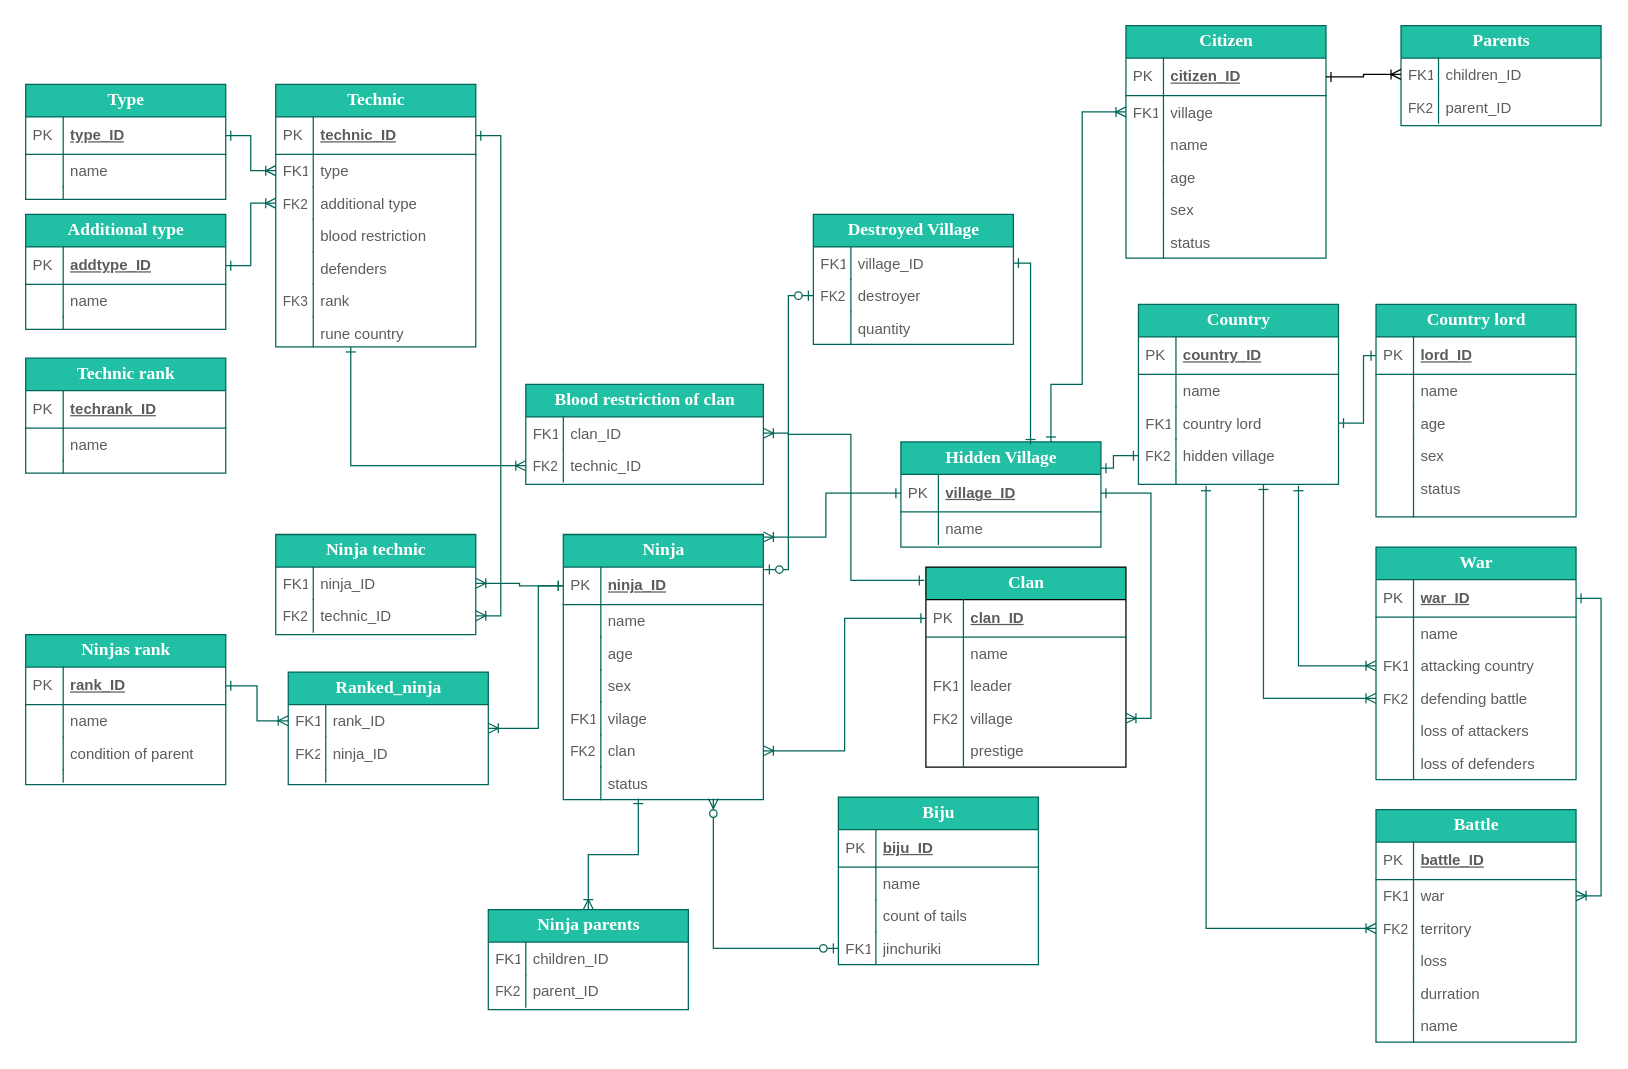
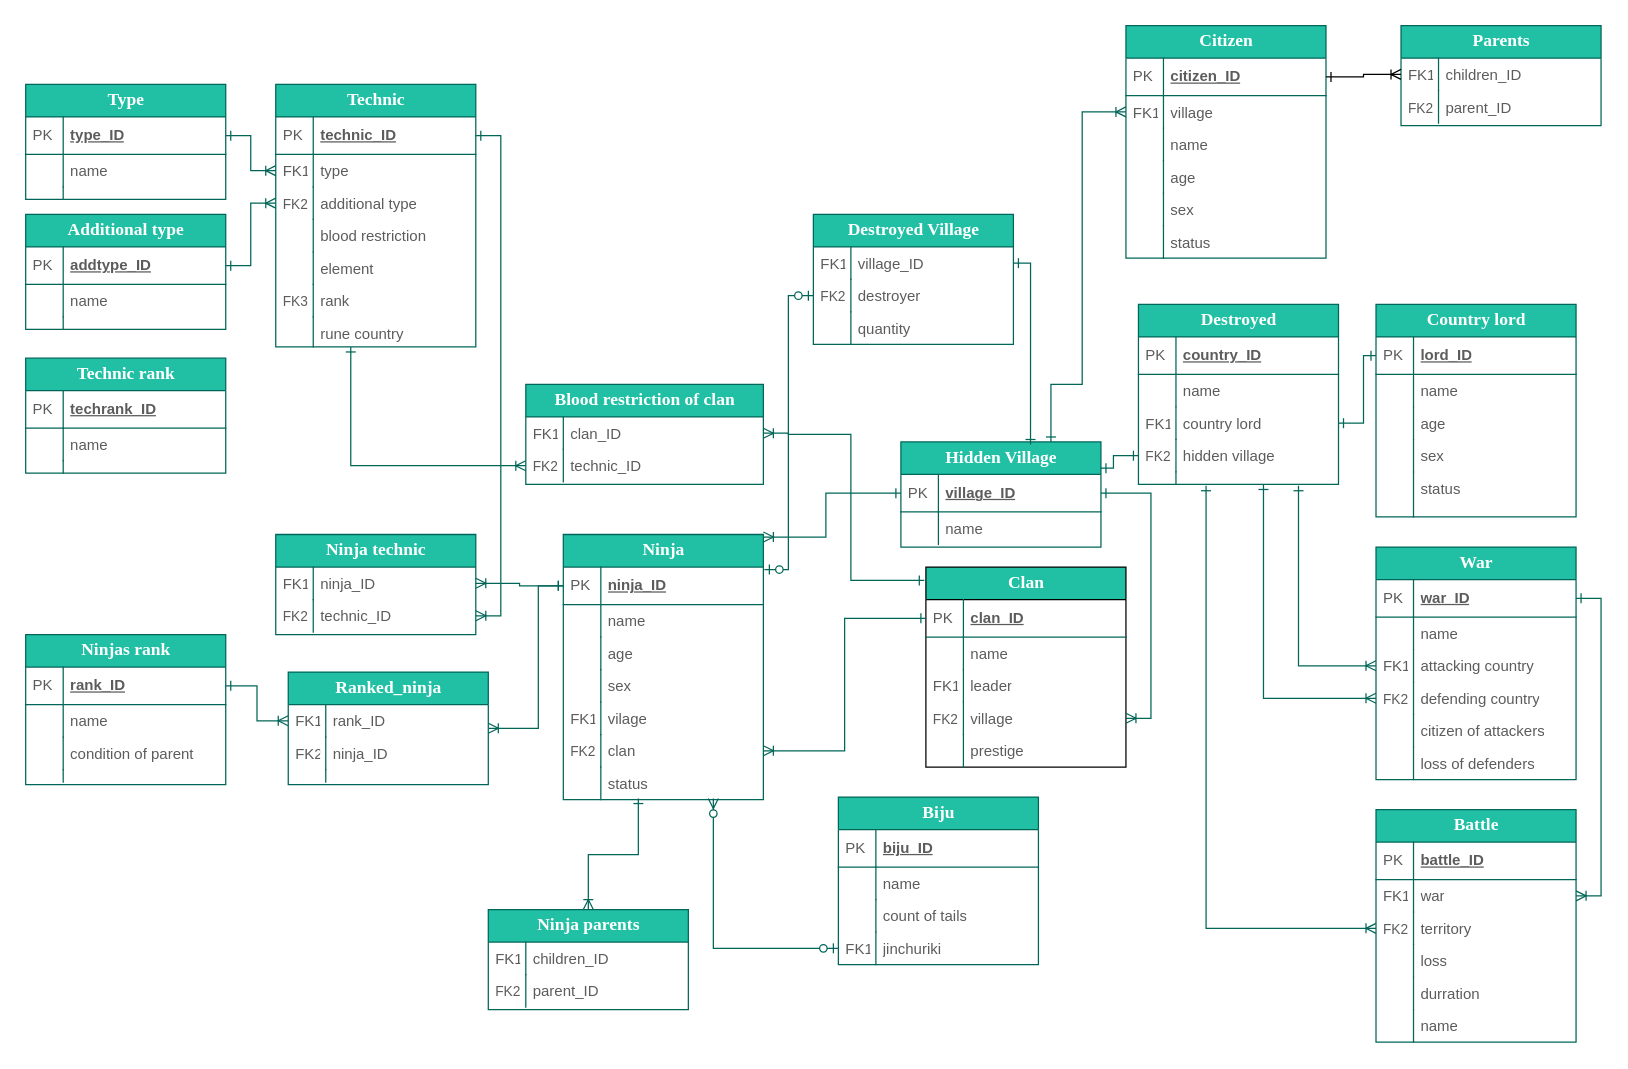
node "defenders": label "defenders" -> "element"
node "Country": label "Country" -> "Destroyed"
node "defending battle": label "defending battle" -> "defending country"
node "loss of attackers": label "loss of attackers" -> "citizen of attackers"
